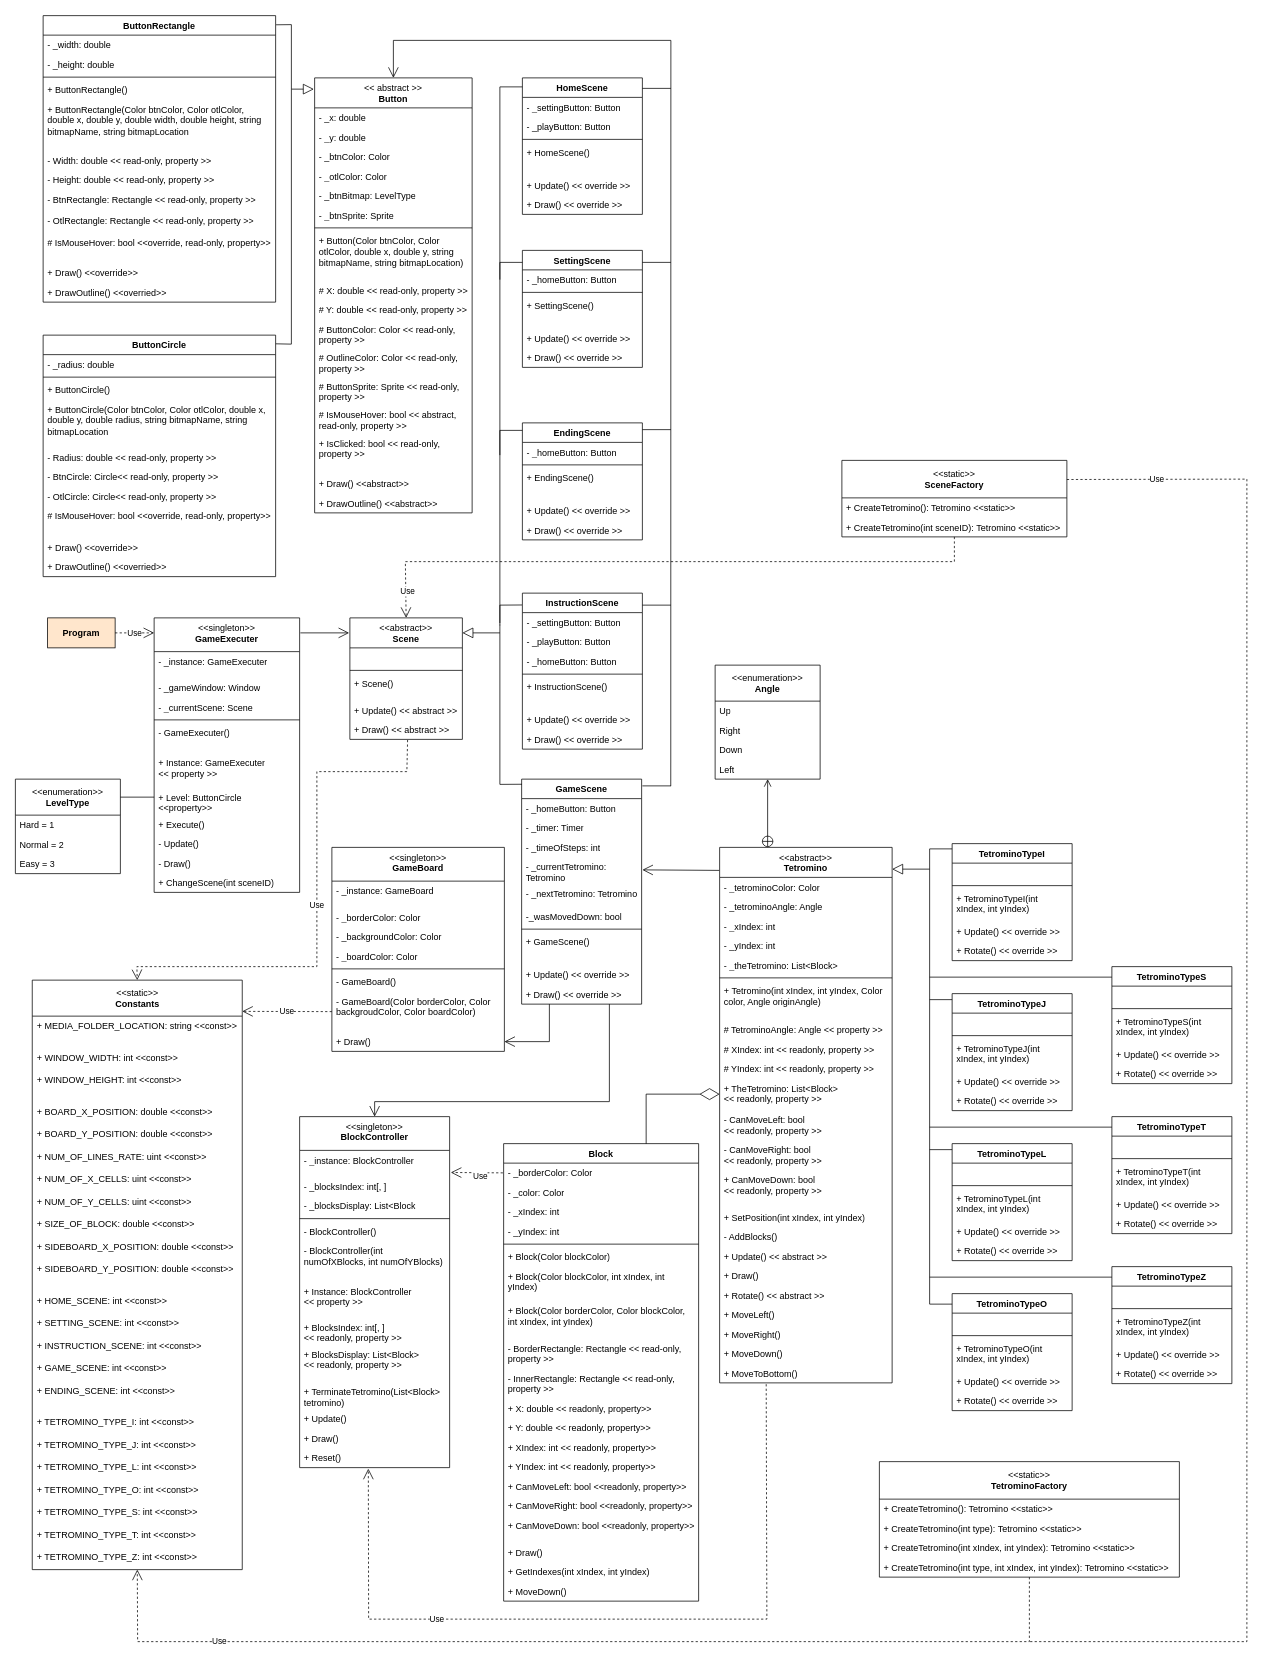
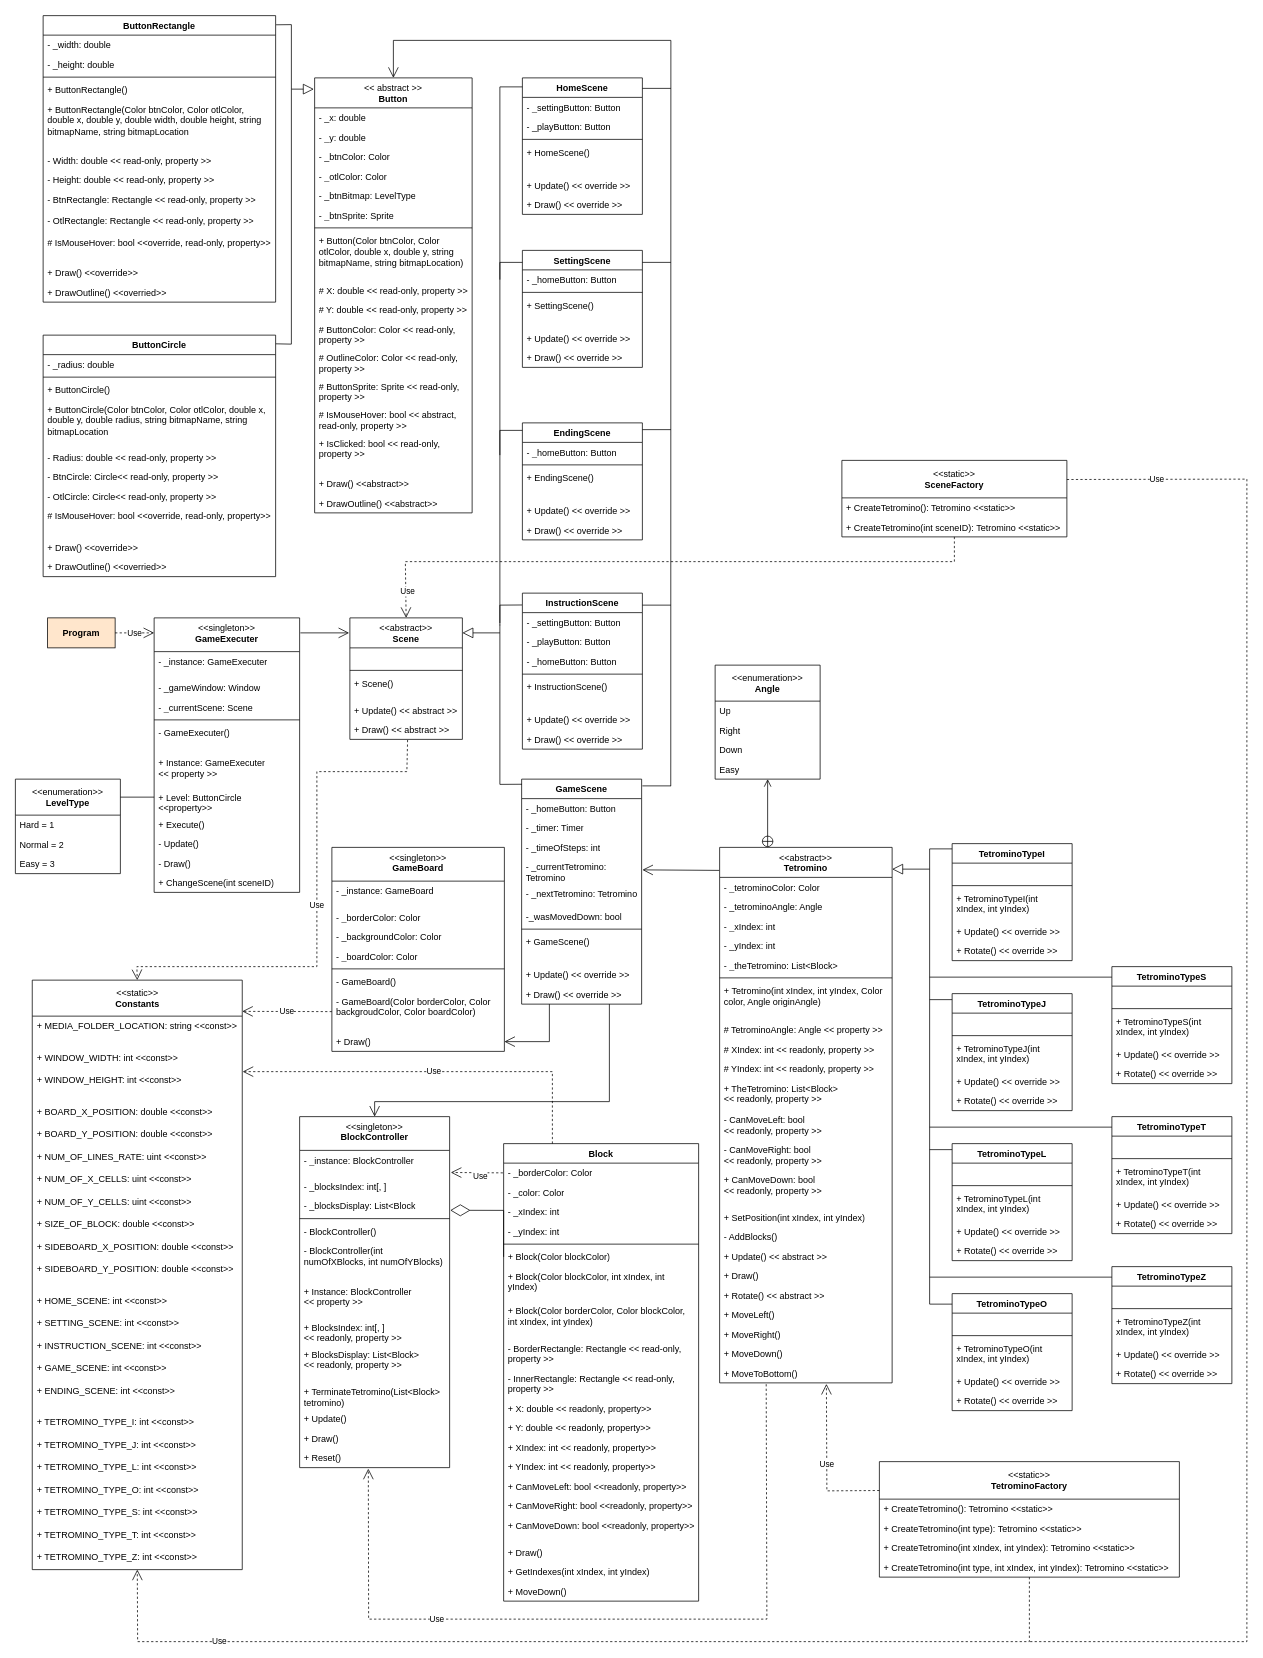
node "Left": label "Left" -> "Easy"
edge "Block" -> "+ WINDOW_HEIGHT: int <<const>>": added, label "Use"
edge "Block" -> "+ TheTetromino: List<Block> << readonly, property >>": removed
edge "+ Block(Color blockColor)" -> "- _blocksDisplay: List<Block": added
edge "<<static>> TetrominoFactory" -> "+ MoveToBottom()": added, label "Use"
